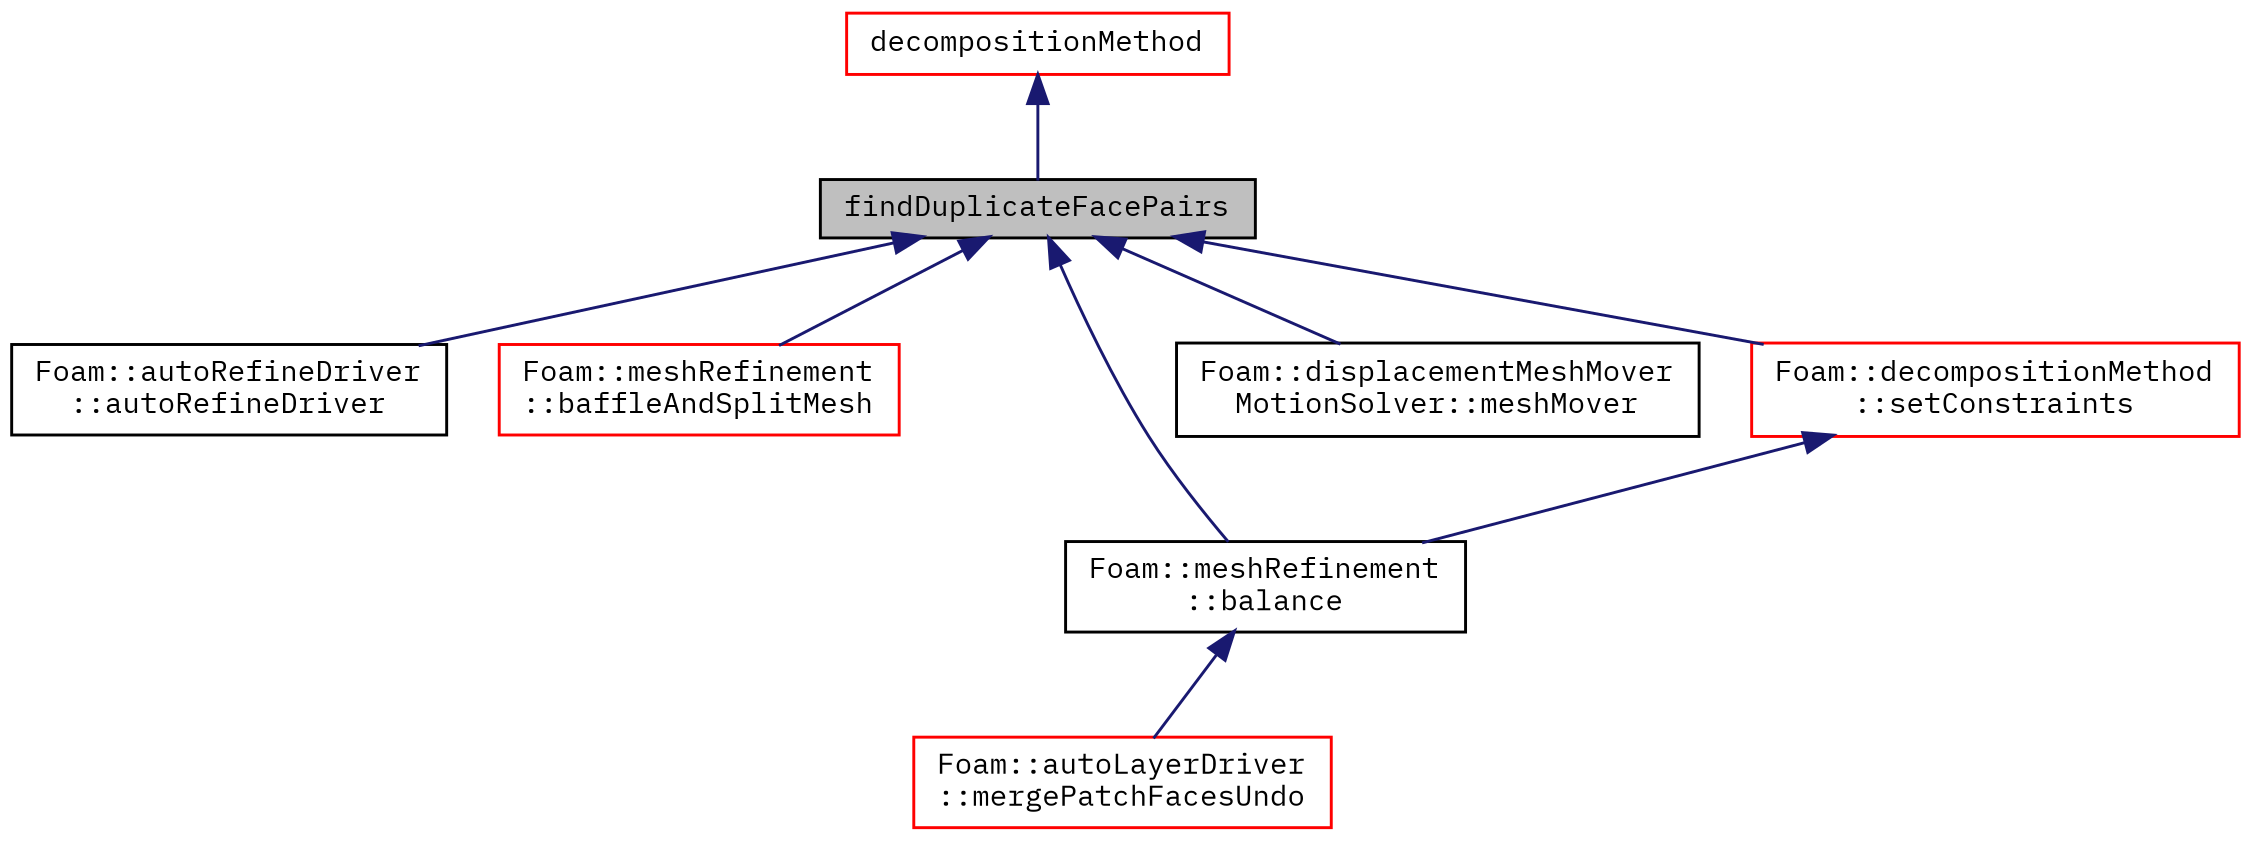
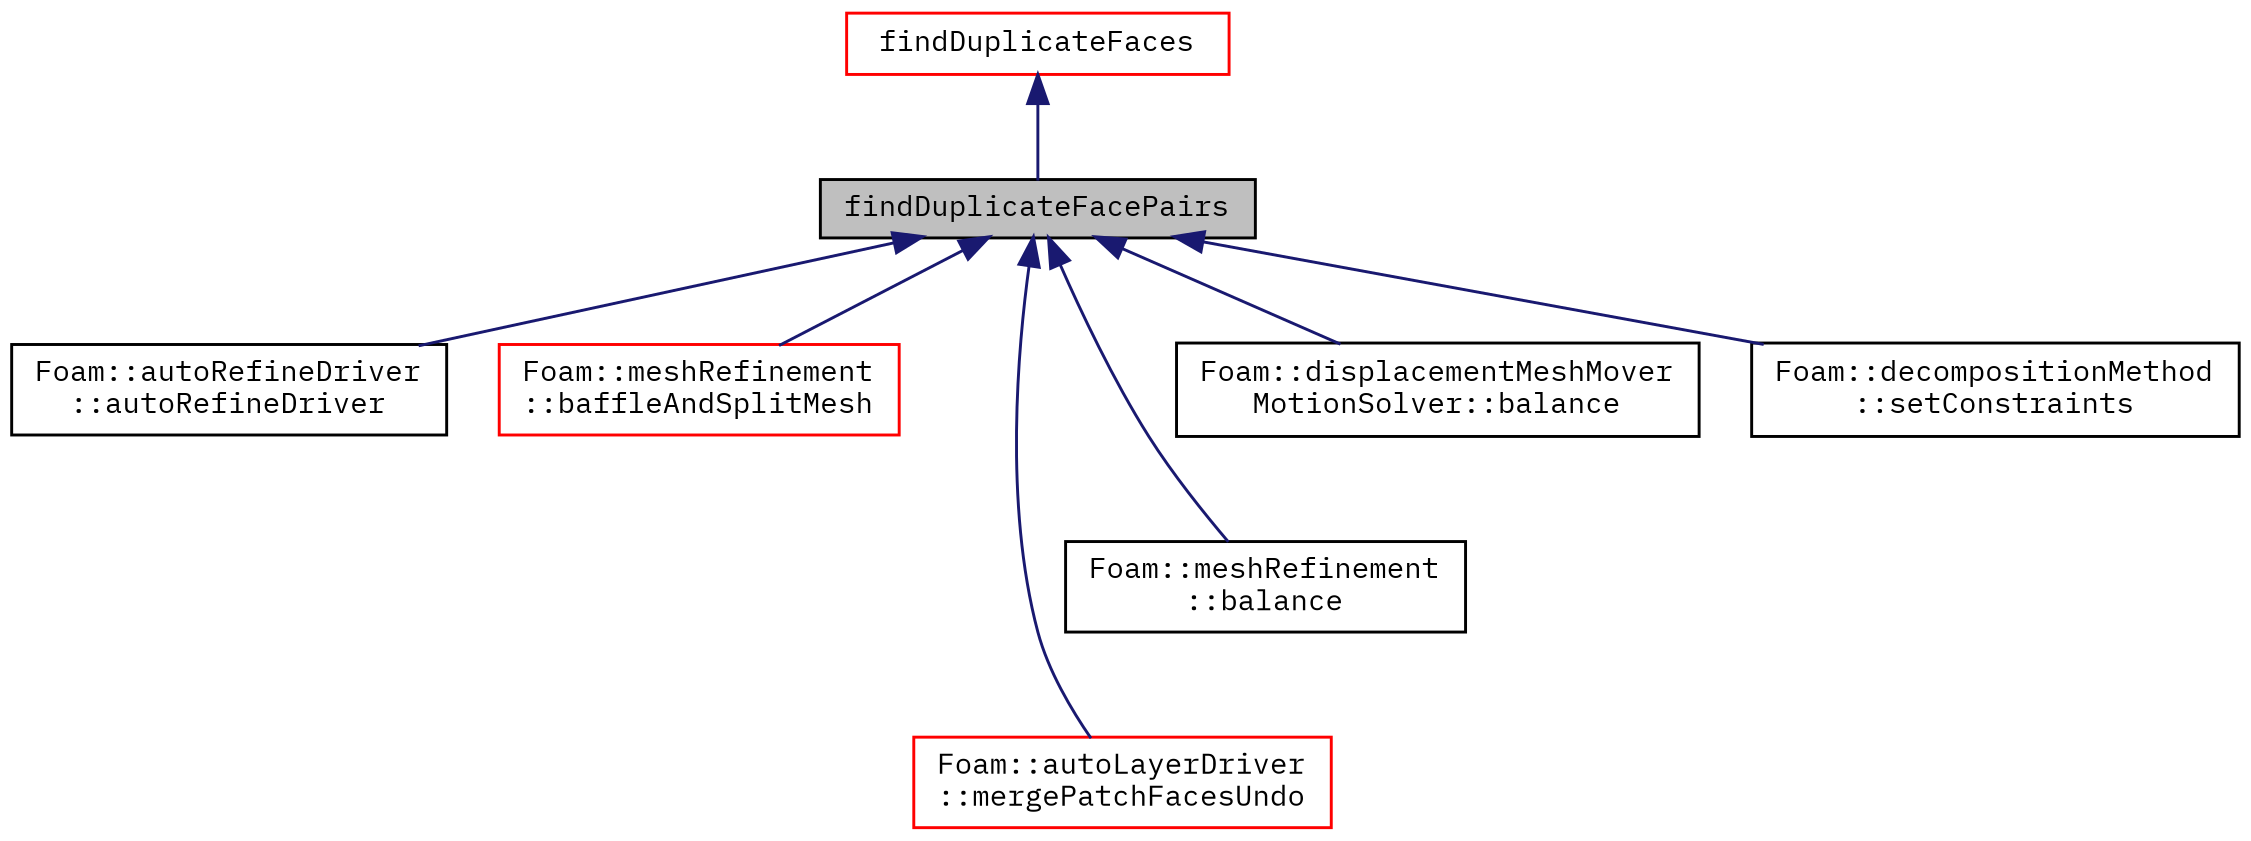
node "decompositionMethod": label "decompositionMethod" -> "findDuplicateFaces"
node "Foam::displacementMeshMover MotionSolver::meshMover": label "Foam::displacementMeshMover MotionSolver::meshMover" -> "Foam::displacementMeshMover MotionSolver::balance"
node "Foam::decompositionMethod ::setConstraints": color red -> black
edge "Foam::meshRefinement ::balance" -> "Foam::decompositionMethod ::setConstraints": removed
edge "Foam::autoLayerDriver ::mergePatchFacesUndo" -> "Foam::meshRefinement ::balance": now "Foam::autoLayerDriver ::mergePatchFacesUndo" -> "findDuplicateFacePairs"
